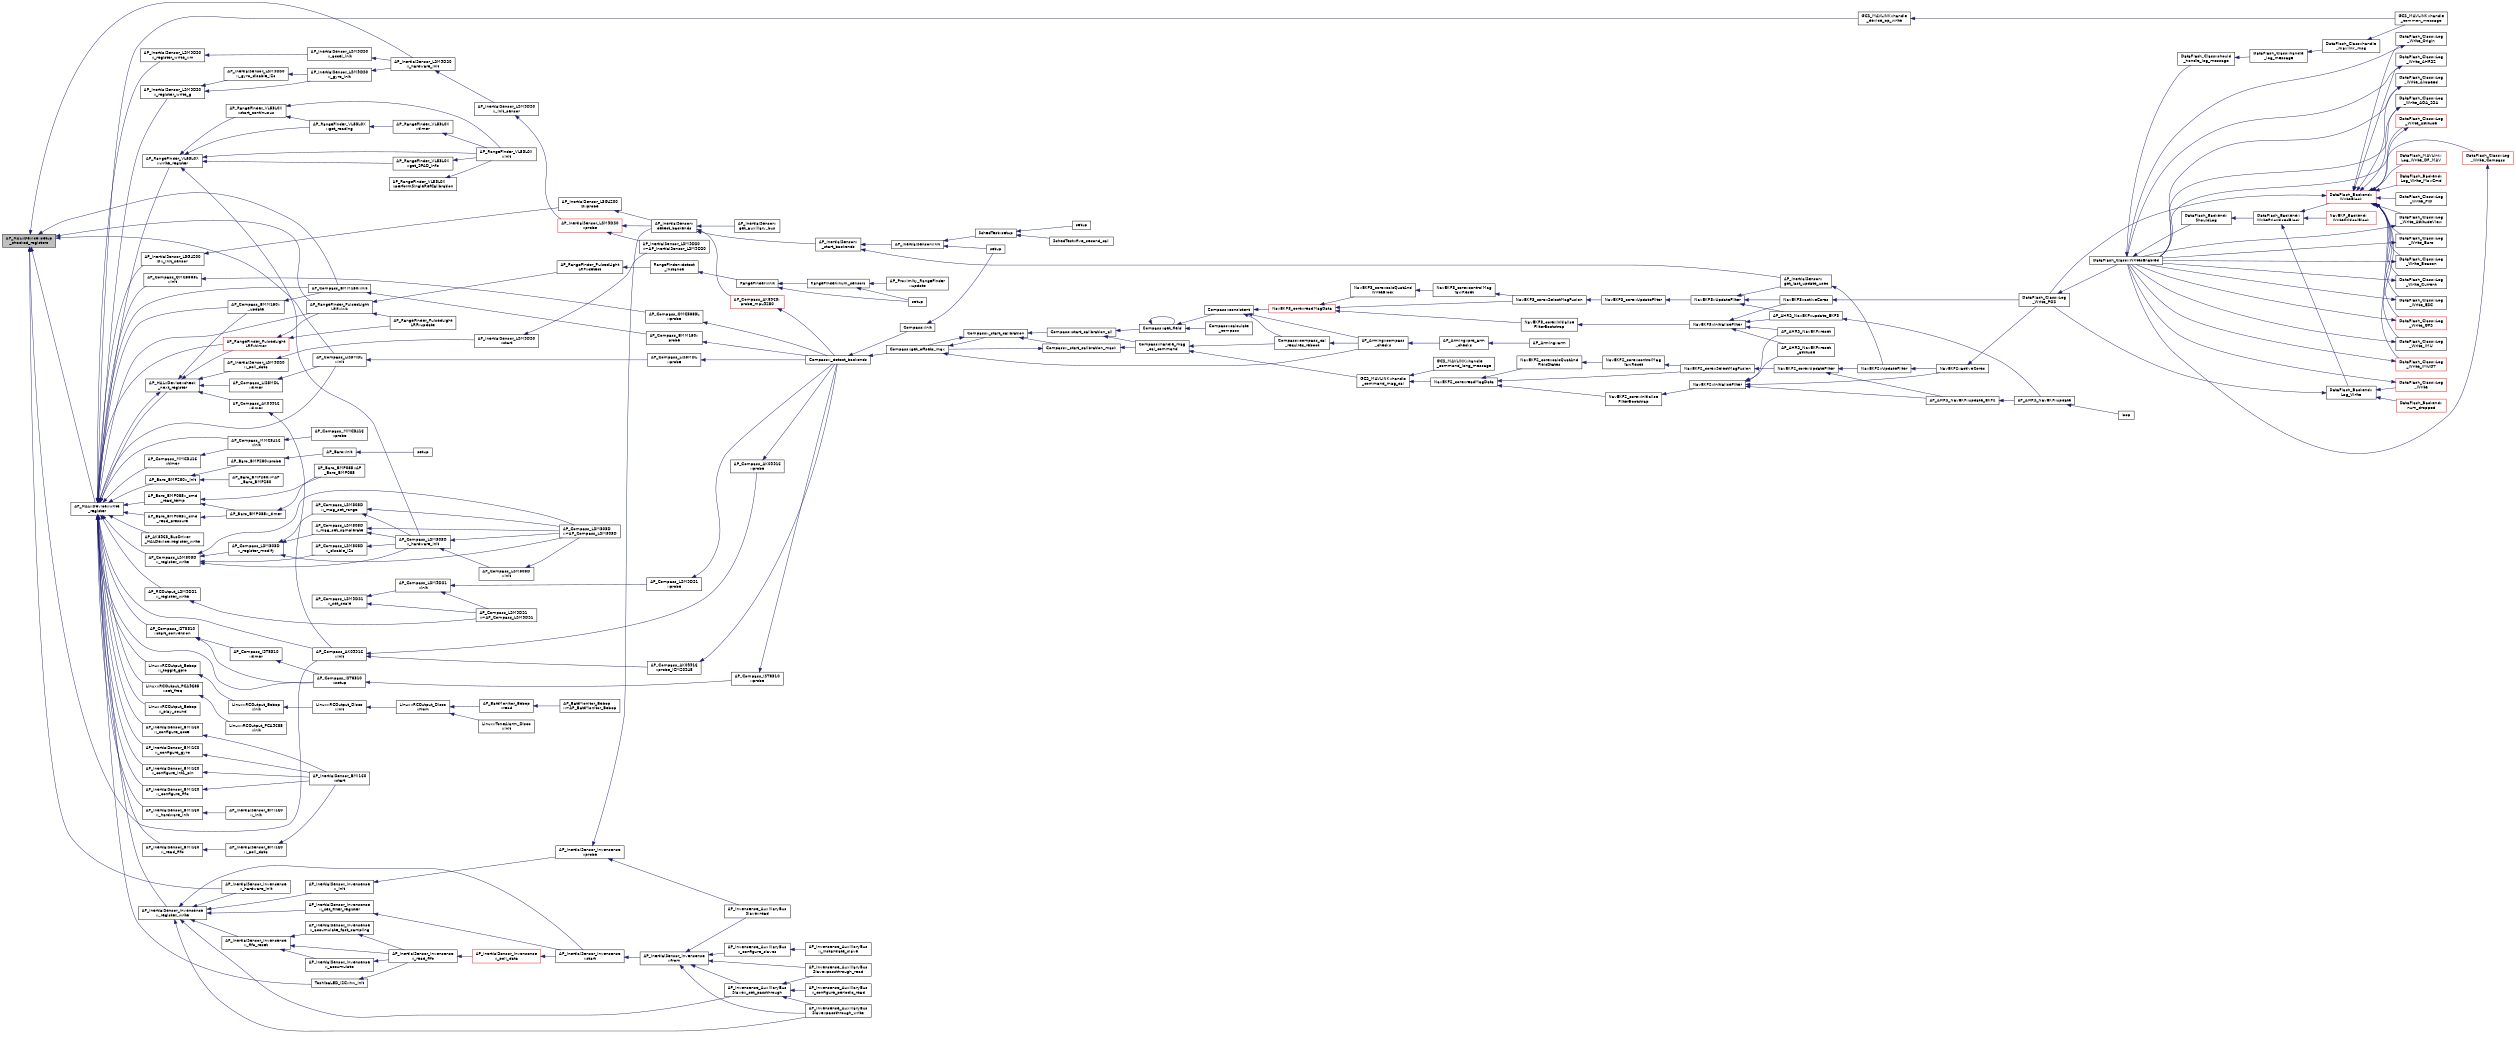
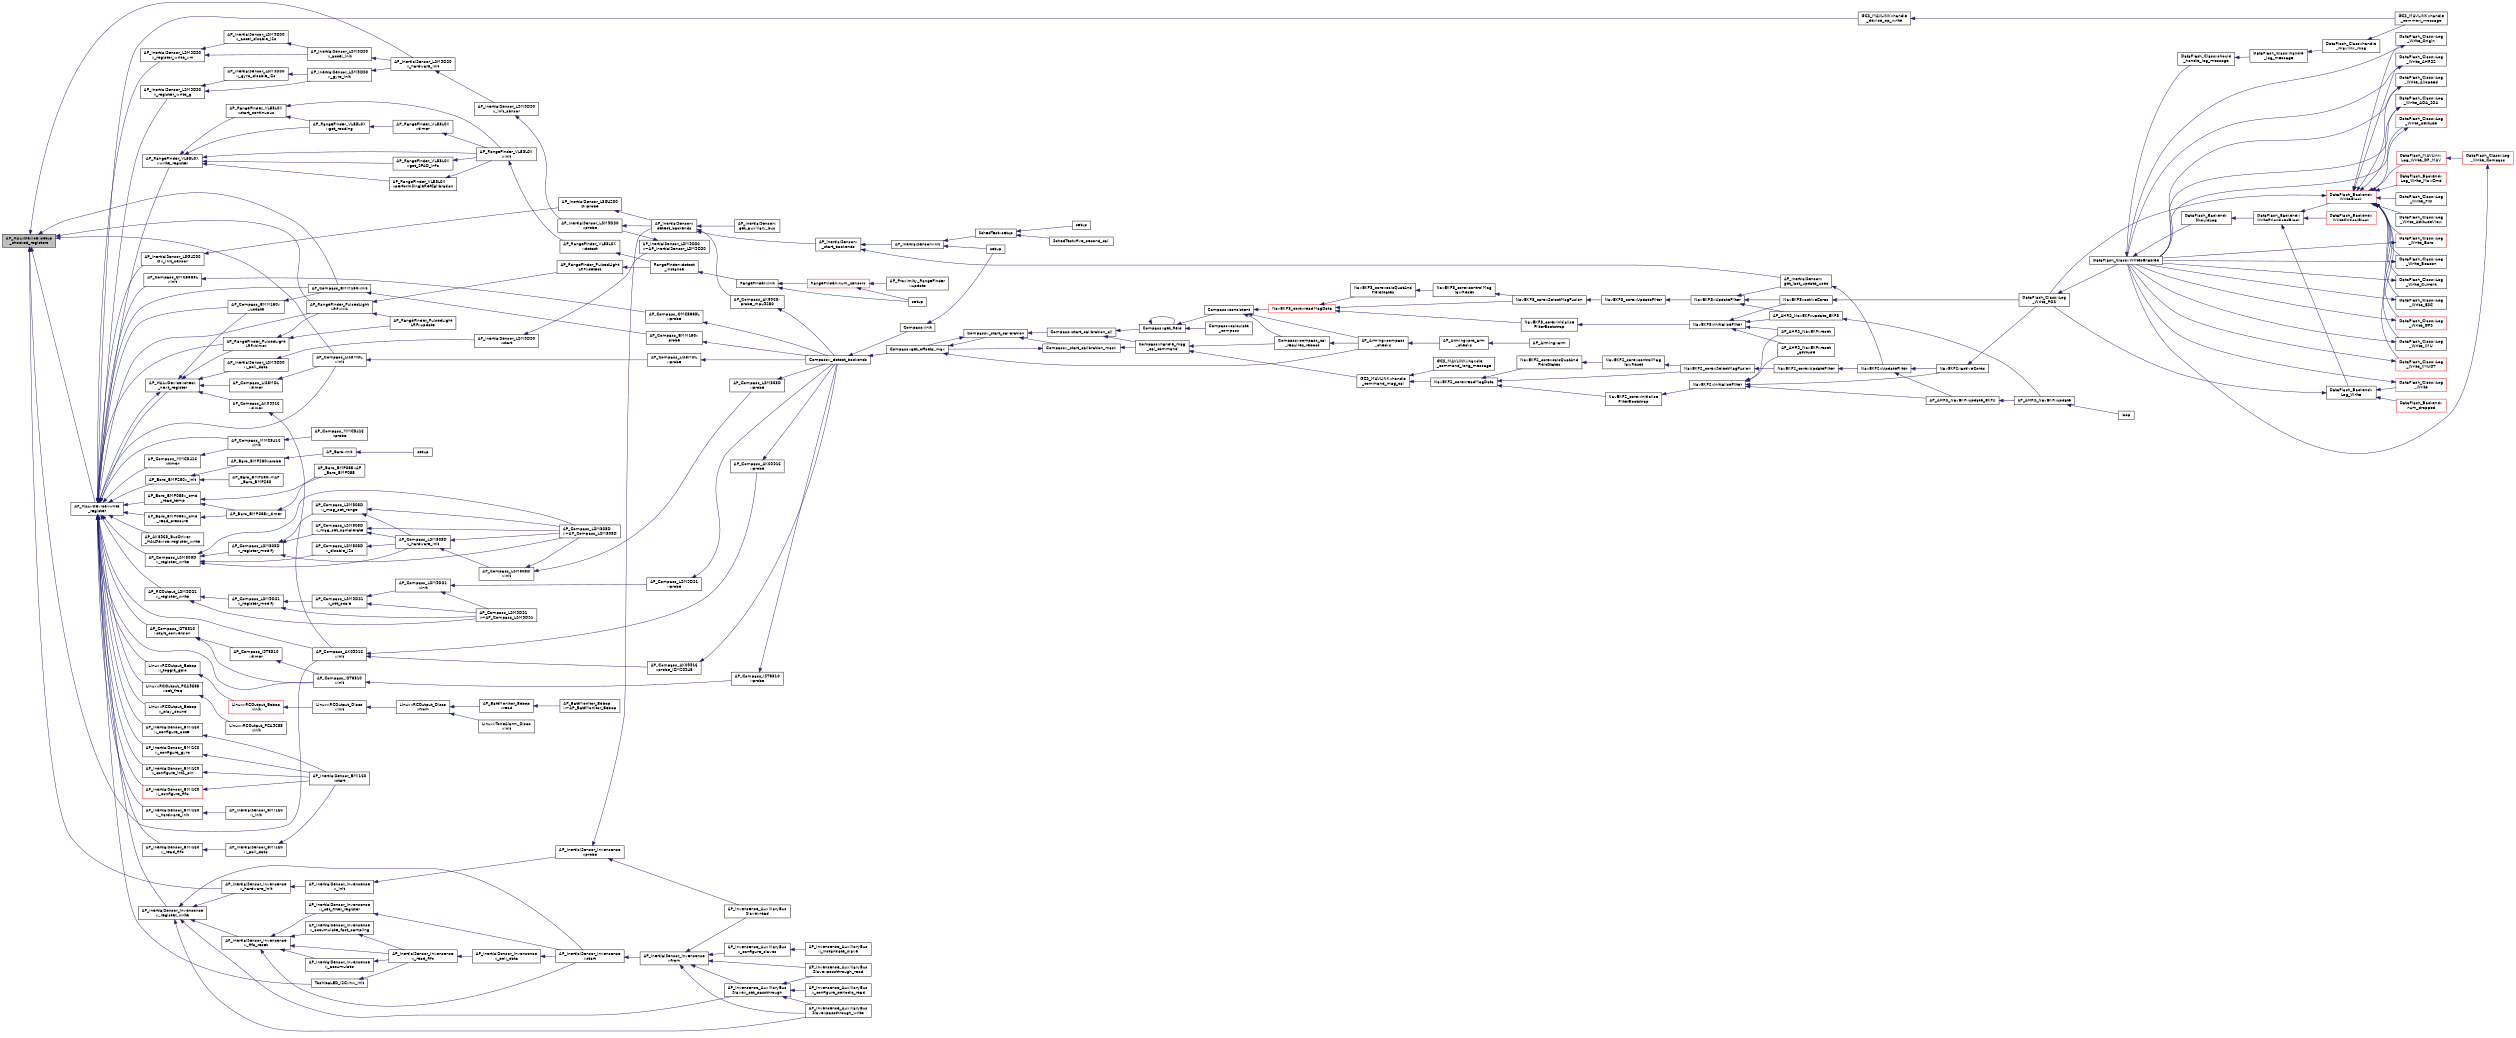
node "AP_InertialSensor_LSM9DS0 ::_accel_disable_i2c": added
edge "DataFlash_Class::Log _Write_Compass" -> "DataFlash_Backend:: WriteBlock": now "DataFlash_Class::Log _Write_Compass" -> "DataFlash_MAVLink:: Log_Write_DF_MAV"
node "NavEKF_Backend:: WriteCriticalBlock": label "NavEKF_Backend:: WriteCriticalBlock" -> "DataFlash_Backend:: WriteCriticalBlock"
node "AP_InertialSensor_LSM9DS0 ::probe": color red -> black
edge "AP_InertialSensor_LSM9DS0 ::~AP_InertialSensor_LSM9DS0" -> "AP_InertialSensor_LSM9DS0 ::probe": reversed
edge "DataFlash_Class::WritesEnabled" -> "DataFlash_Class::Log _Write_AttitudeView": removed
node "DataFlash_Class::Log _Write_Baro": color black -> red
node "AP_RangeFinder_VL53L0X ::detect": added
node "RangeFinder::num_sensors": color black -> red
node "NavEKF3_core::calcQuatAnd WriteBlock": label "NavEKF3_core::calcQuatAnd WriteBlock" -> "NavEKF3_core::calcQuatAnd FieldStates"
node "AP_Compass_AK8963:: probe_mpu9250": color red -> black
node "AP_RangeFinder_PulsedLight LRF::timer": color red -> black
edge "AP_Compass_LSM303D ::_hardware_init" -> "AP_RangeFinder_VL53L0X ::write_register": now "AP_RangeFinder_VL53L0X ::performSingleRefCalibration" -> "AP_RangeFinder_VL53L0X ::write_register"
node "AP_Compass_LSM303D ::probe": added
edge "AP_AHRS_NavEKF::update_EKF2" -> "NavEKF2_core::UpdateFilter": now "AP_AHRS_NavEKF::update_EKF2" -> "NavEKF2::UpdateFilter"
node "AP_Compass_LSM9DS1 ::_register_modify": added
node "AP_Compass_IST8310 ::setup": label "AP_Compass_IST8310 ::setup" -> "AP_Compass_IST8310 ::init"
node "Linux::RCOutput_Bebop ::init": color black -> red
node "AP_InertialSensor_BMI160 ::_configure_fifo": color black -> red
edge "AP_InertialSensor_Invensense ::_init" -> "AP_InertialSensor_Invensense ::_register_write": now "AP_InertialSensor_Invensense ::_init" -> "AP_InertialSensor_Invensense ::_hardware_init"
edge "AP_InertialSensor_Invensense ::_set_filter_register" -> "AP_InertialSensor_Invensense ::_register_write": now "AP_InertialSensor_Invensense ::_set_filter_register" -> "AP_InertialSensor_Invensense ::_fifo_reset"
node "AP_InertialSensor_Invensense ::_poll_data": color red -> black
edge "AP_InertialSensor_Invensense ::start" -> "AP_InertialSensor_Invensense ::_fifo_reset": added
